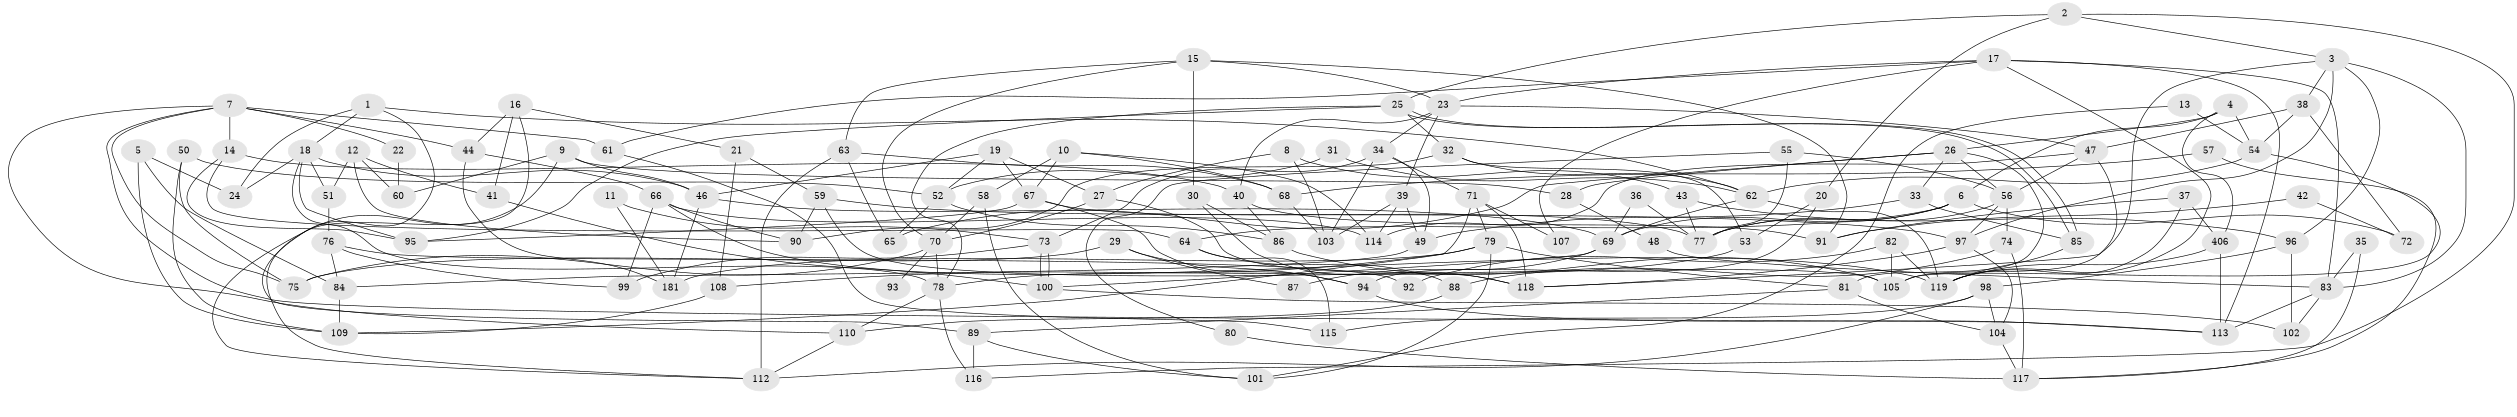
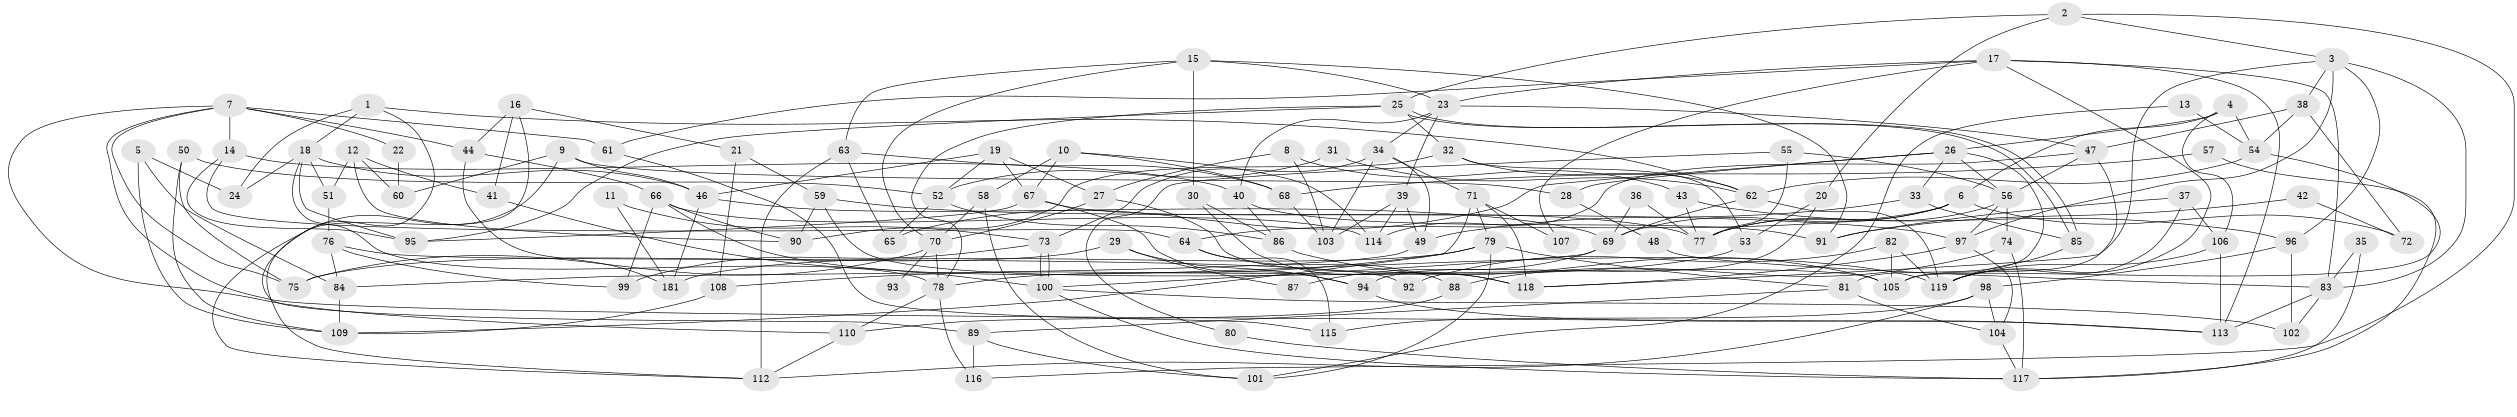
node "406": label "406" -> "106"
edge "100" -- "117": added
